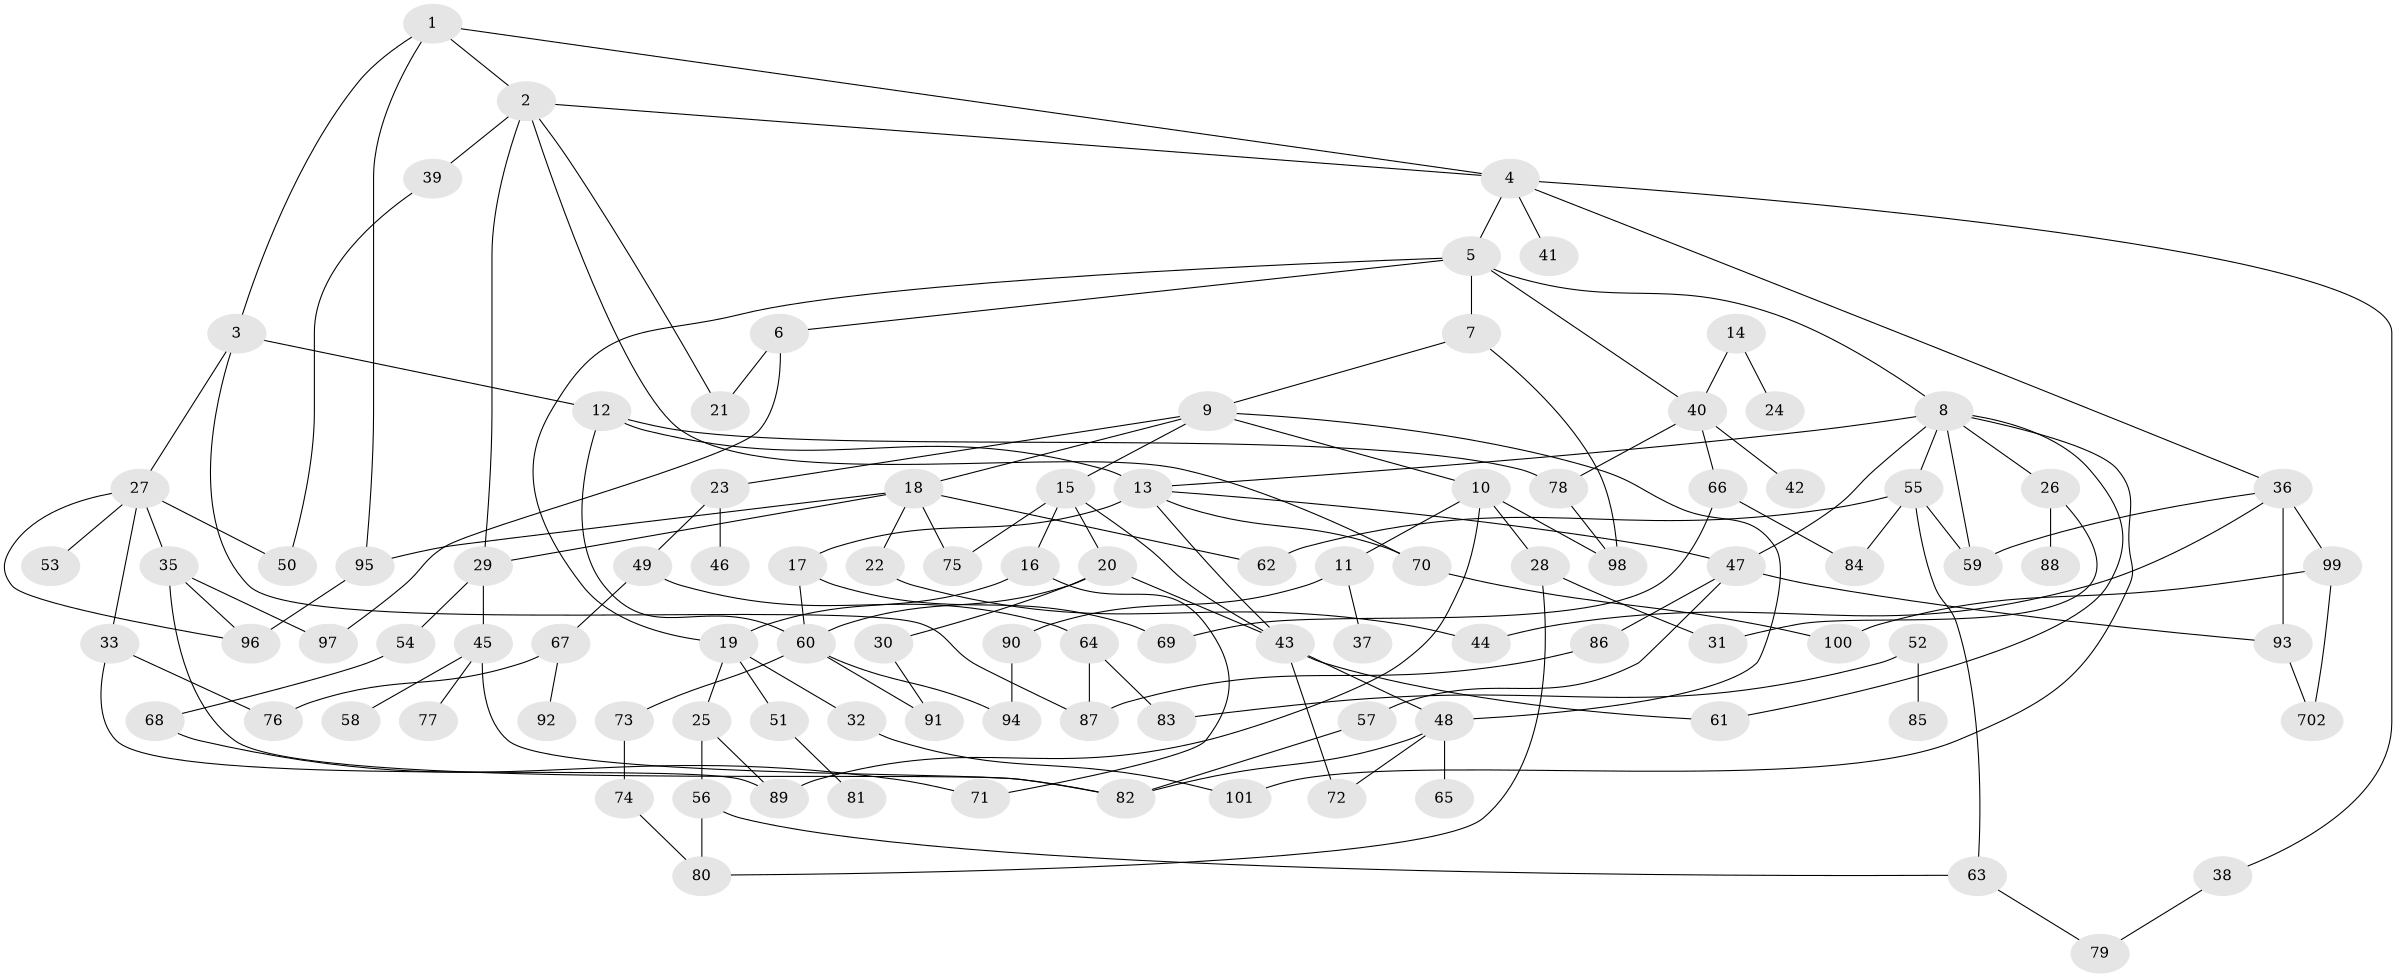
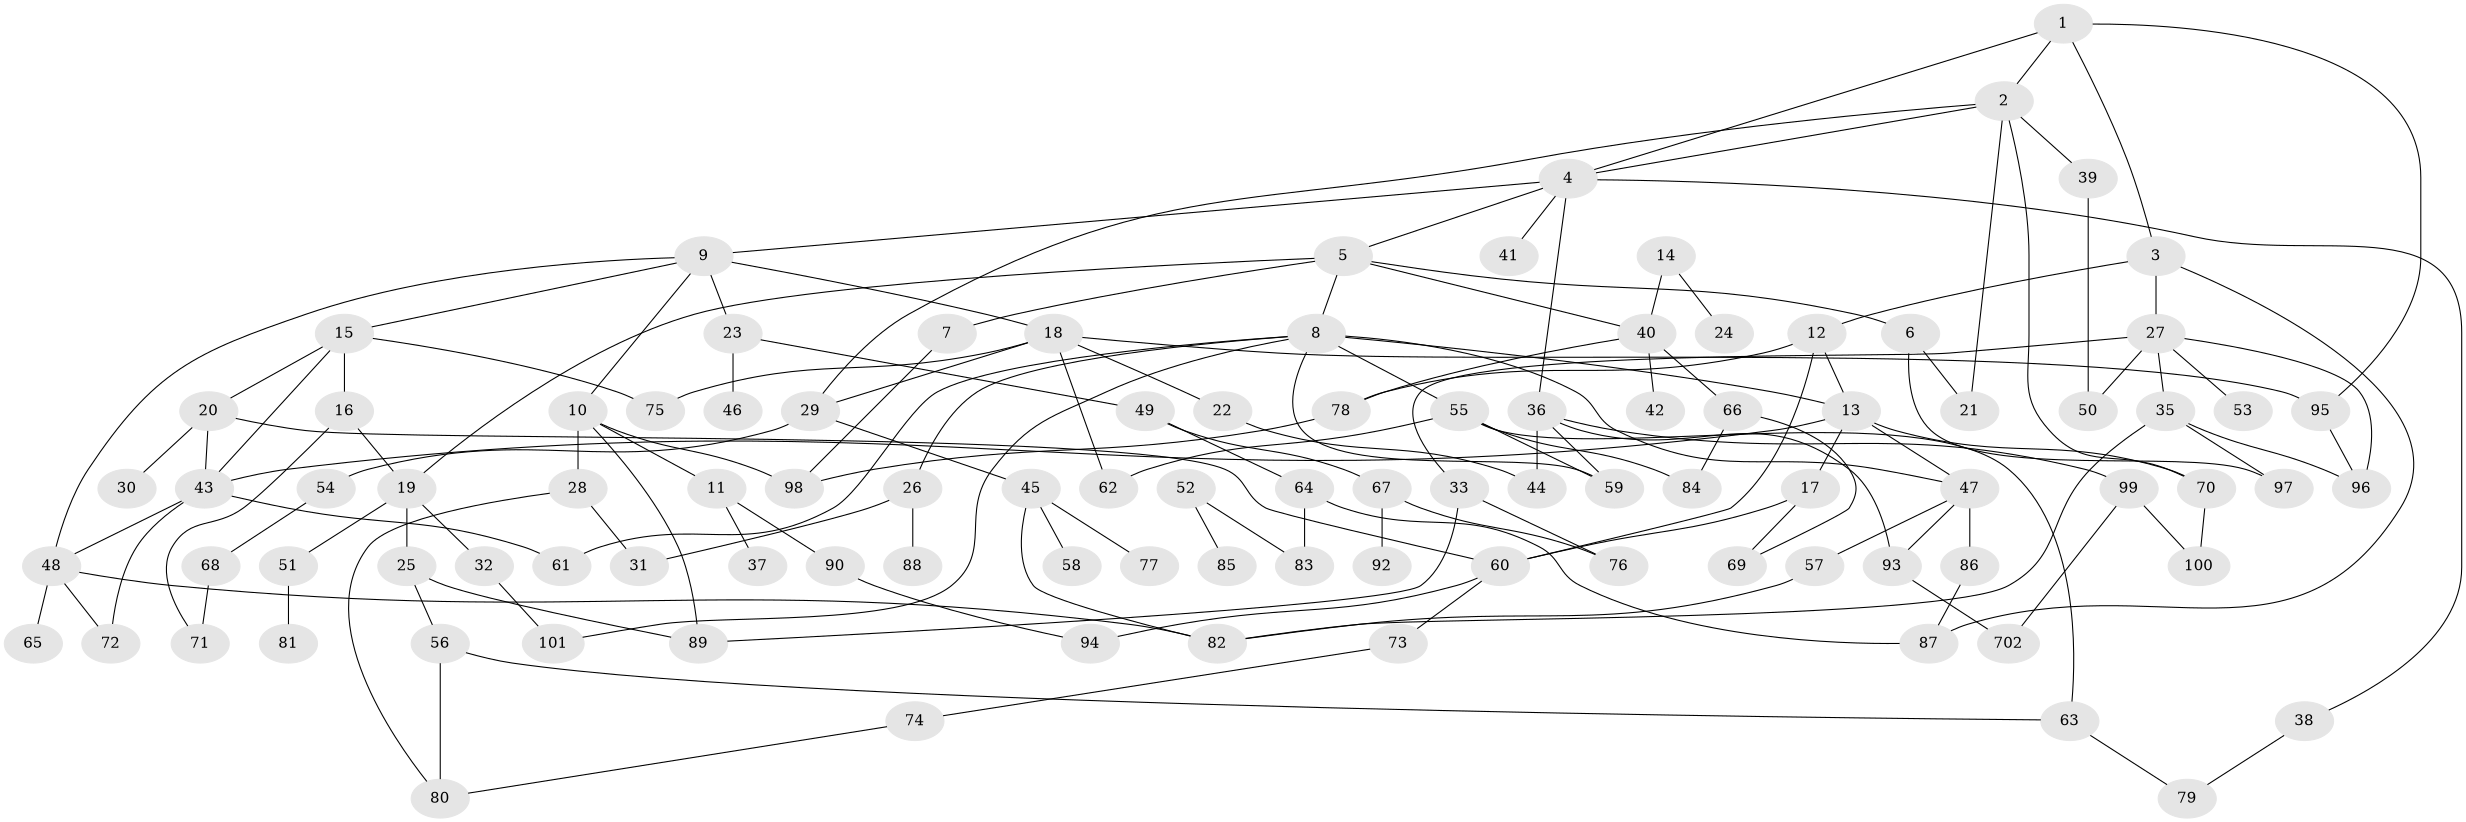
edge "7" -- "9": now "4" -- "9"
node "91": removed
